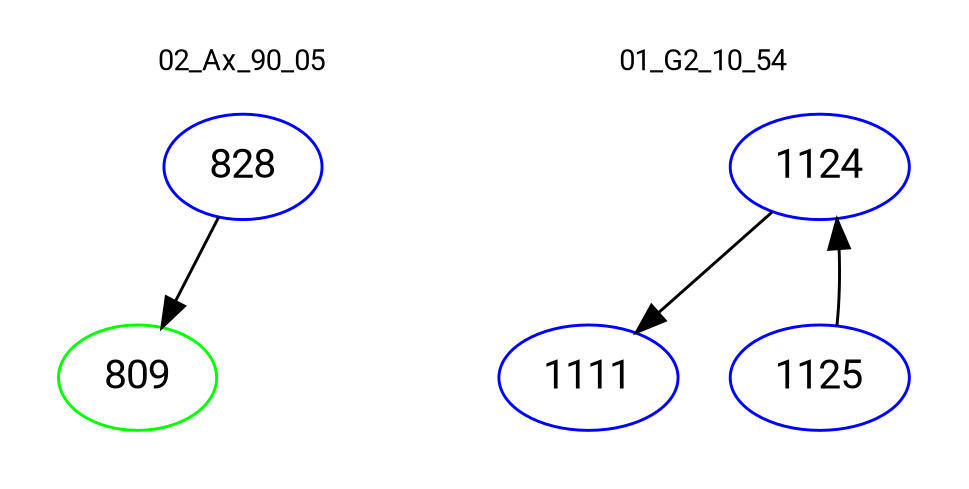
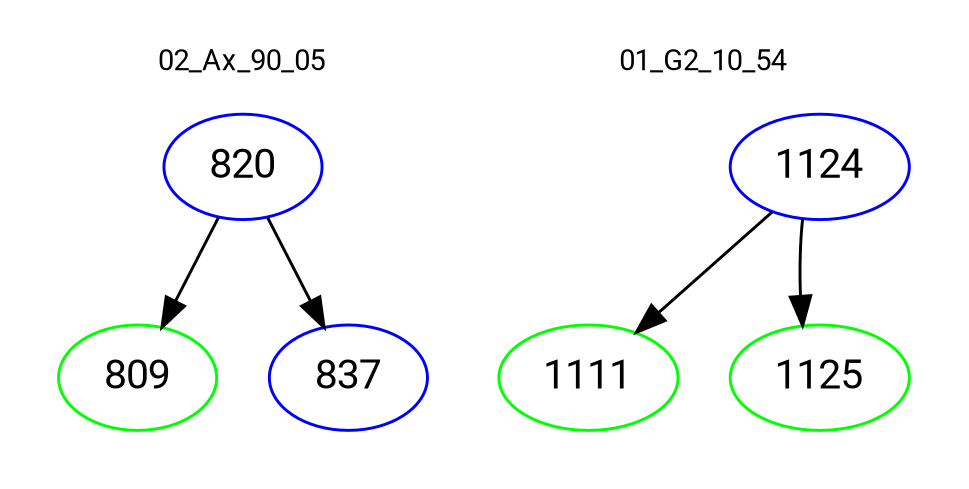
node "828": label "828" -> "820"
edge "1125" -> "1124": reversed
node "837": added
node "1111": color blue -> green
node "1125": color blue -> green
